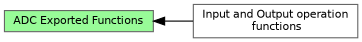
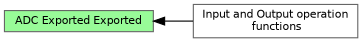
node "ADC Exported Functions": label "ADC Exported Functions" -> "ADC Exported Exported"
